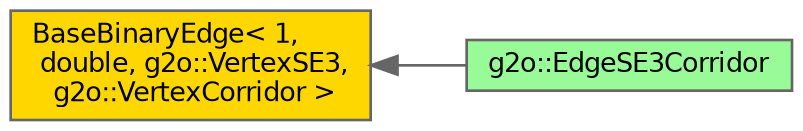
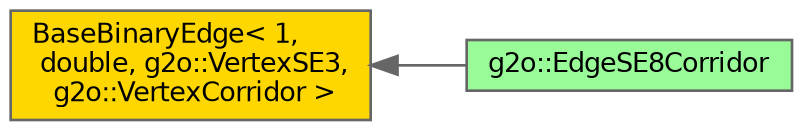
node "g2o::EdgeSE3Corridor": label "g2o::EdgeSE3Corridor" -> "g2o::EdgeSE8Corridor"
